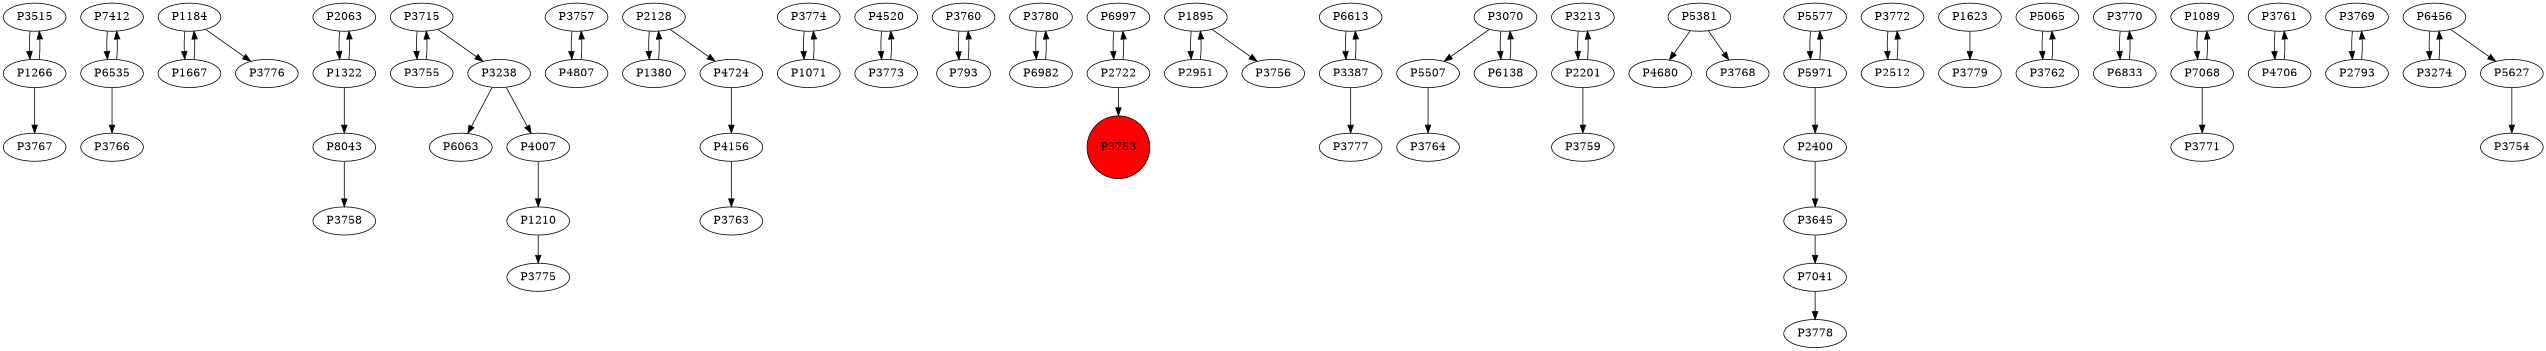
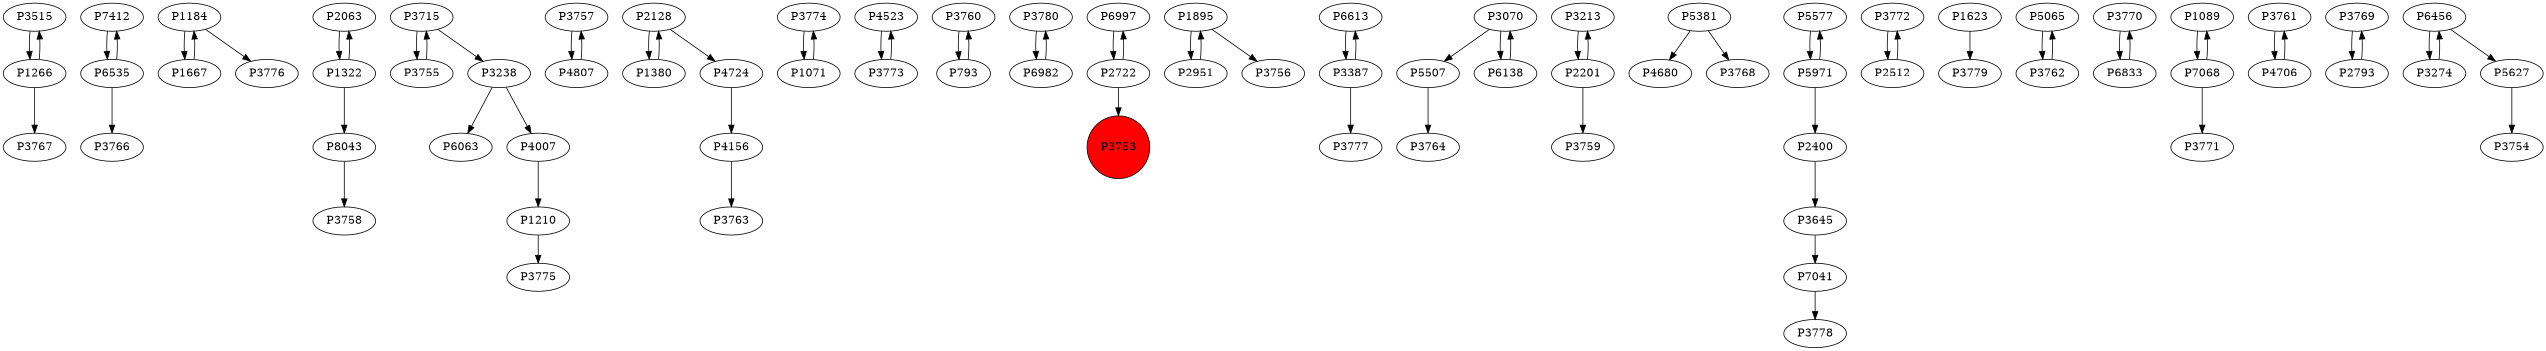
node "P4520": label "P4520" -> "P4523"
